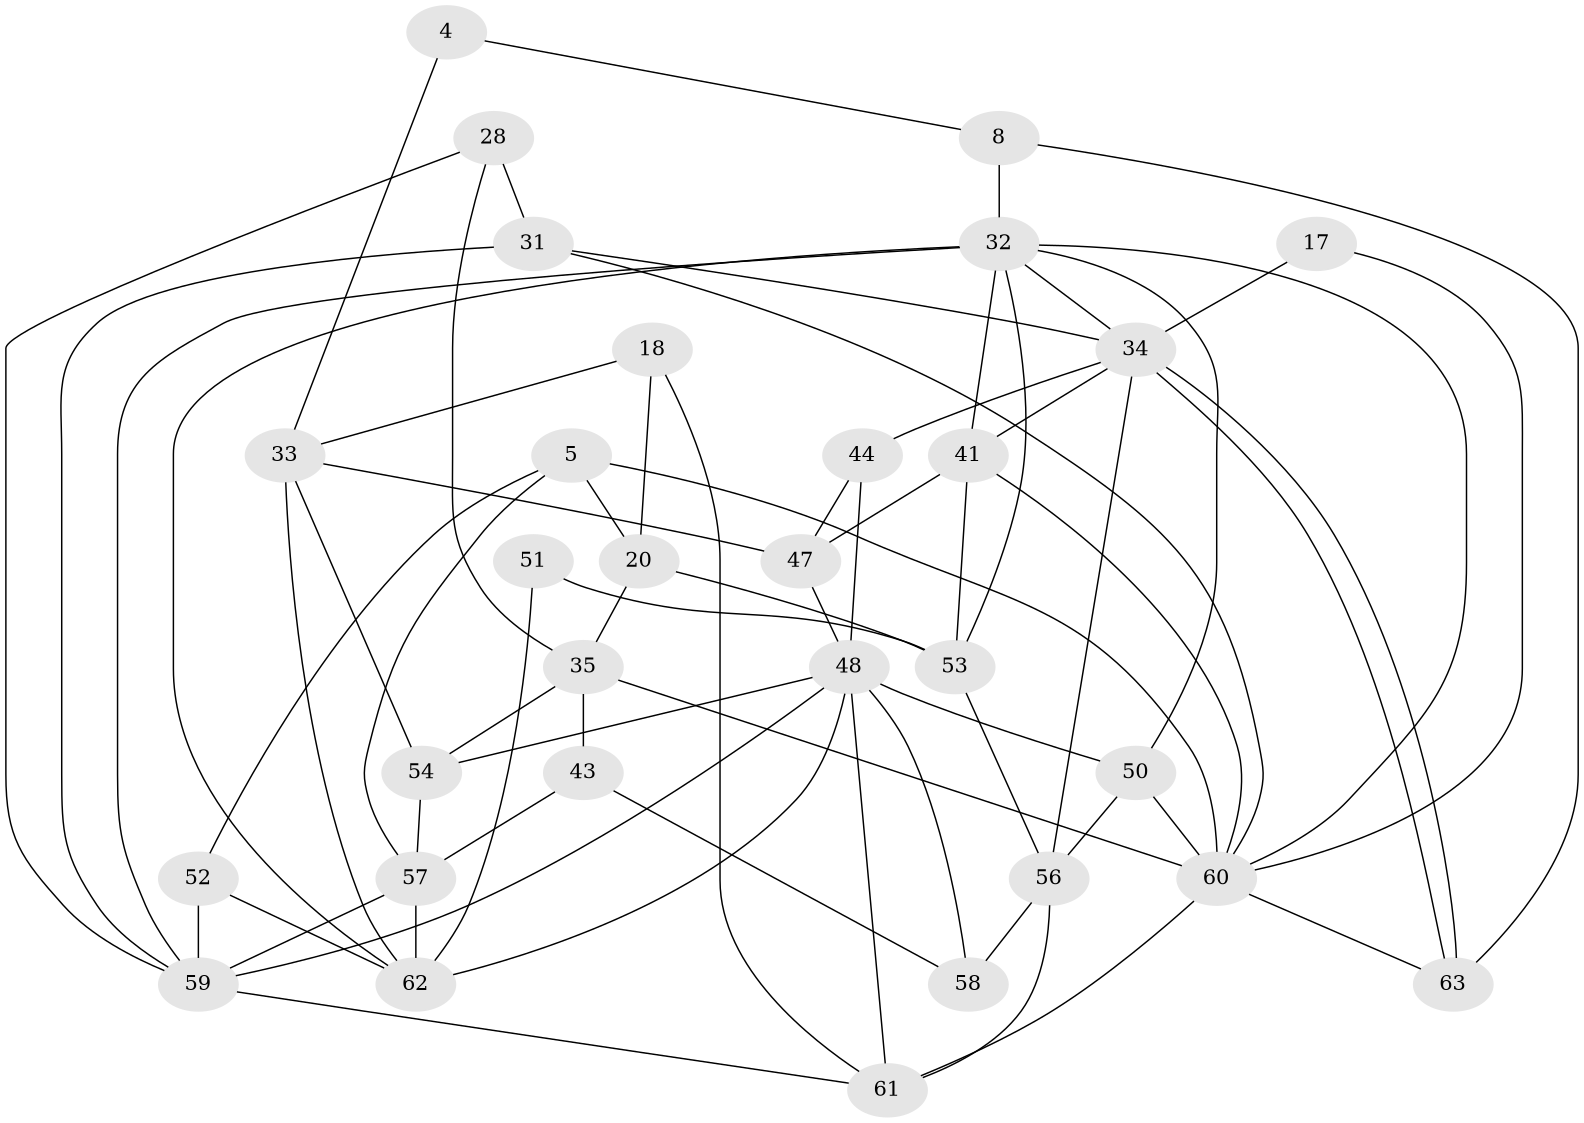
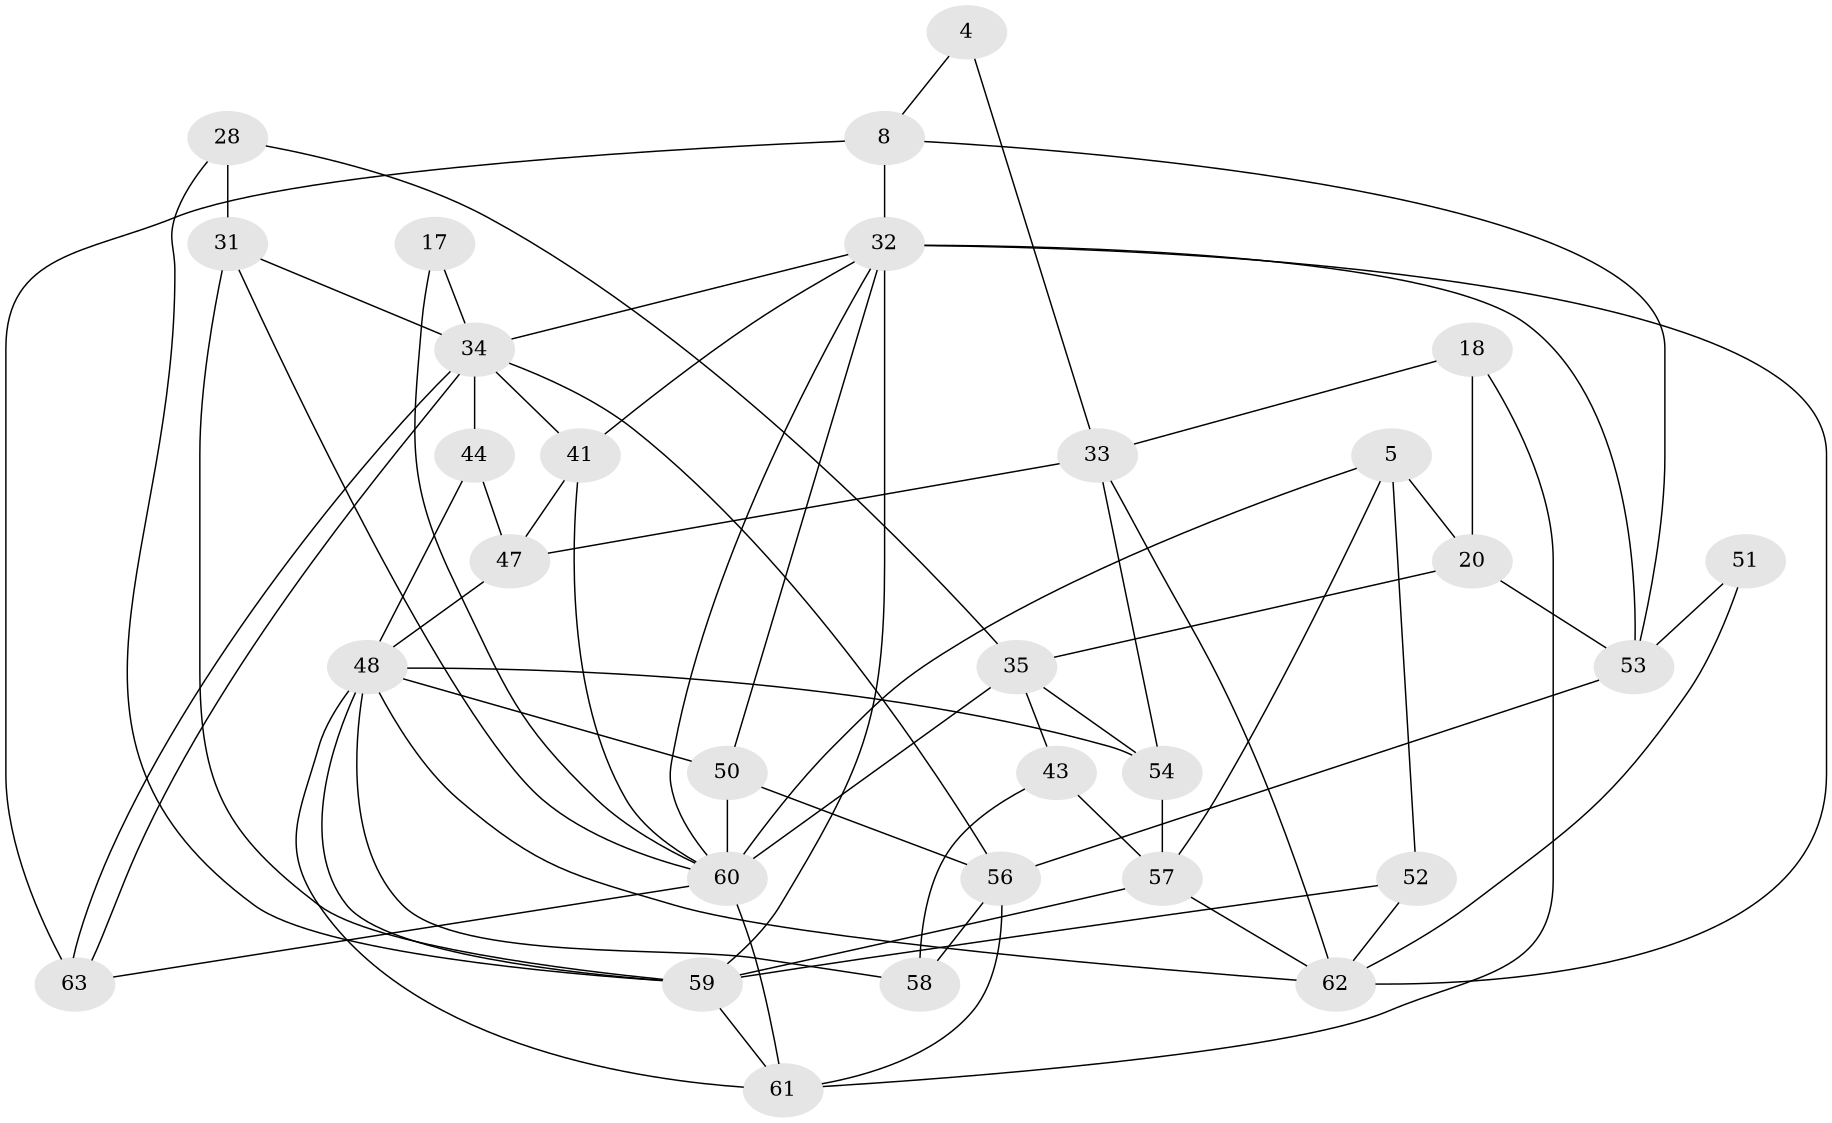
edge "41" -- "53": now "8" -- "53"
